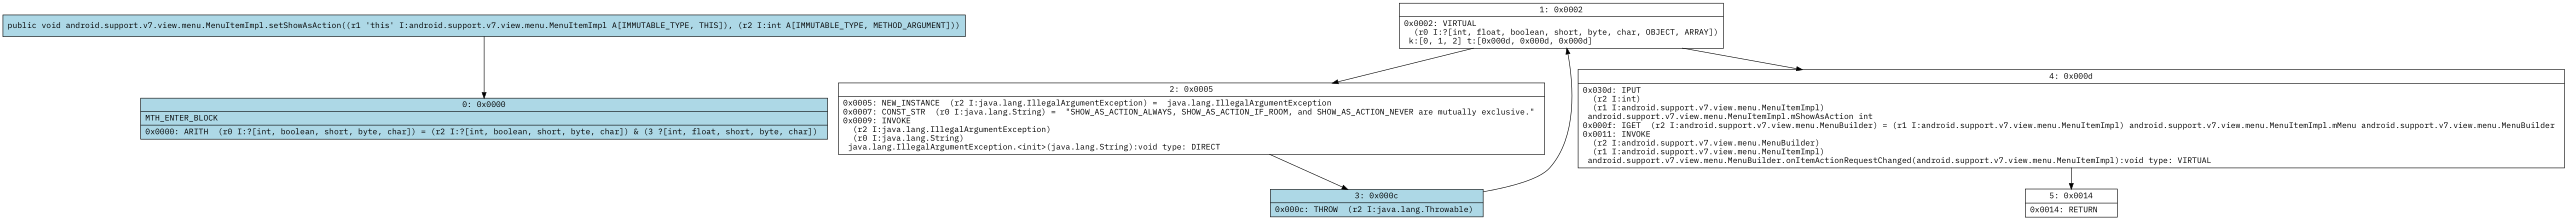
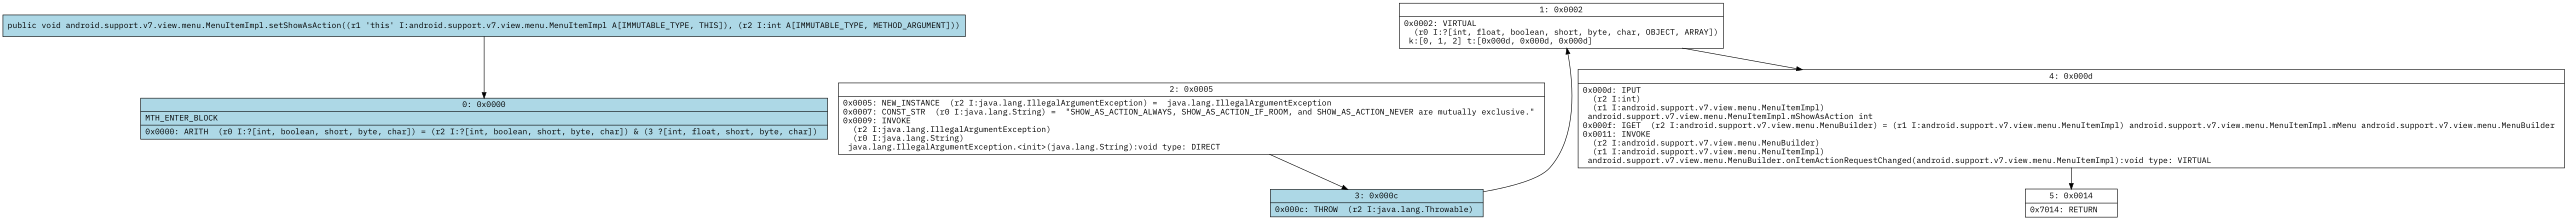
edge "1: 0x0002" -> "2: 0x0005": removed
node "4: 0x000d": text "0x030d: IPUT" -> "0x000d: IPUT"
node "5: 0x0014": text "0x0014: RETURN" -> "0x7014: RETURN"
